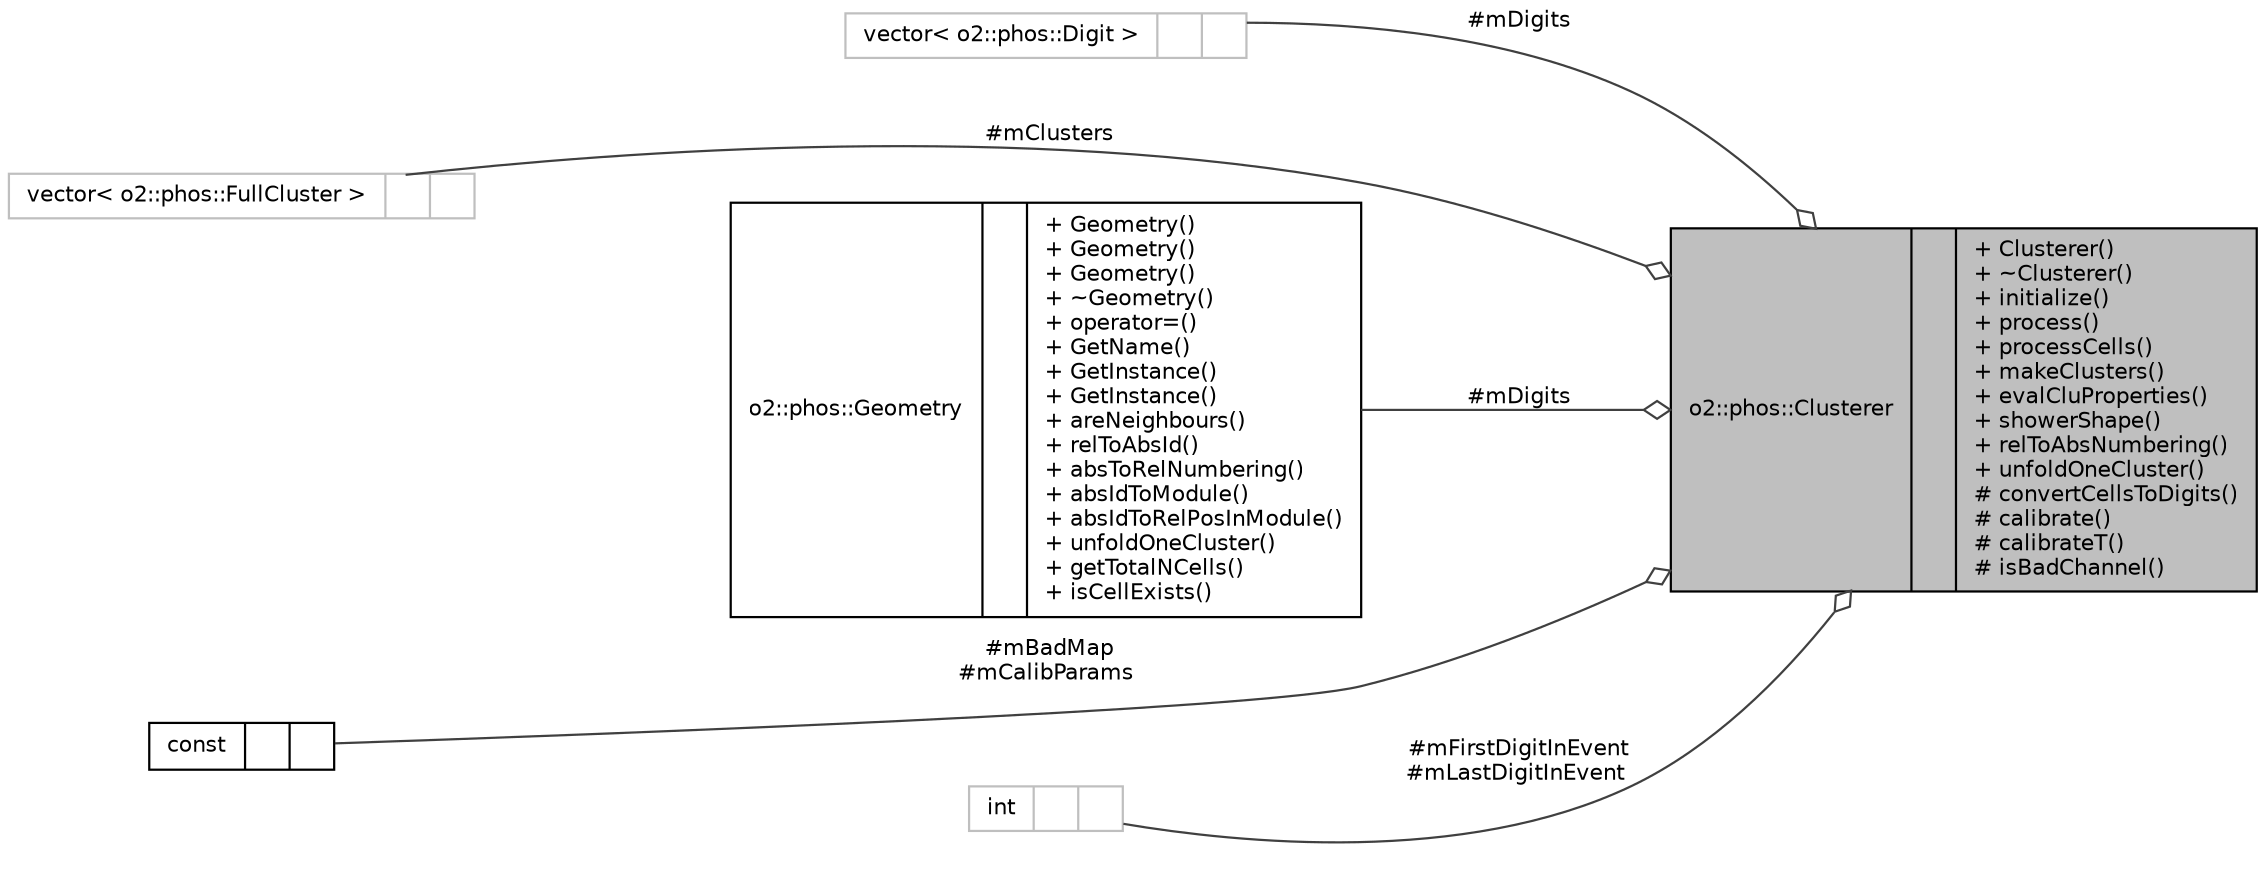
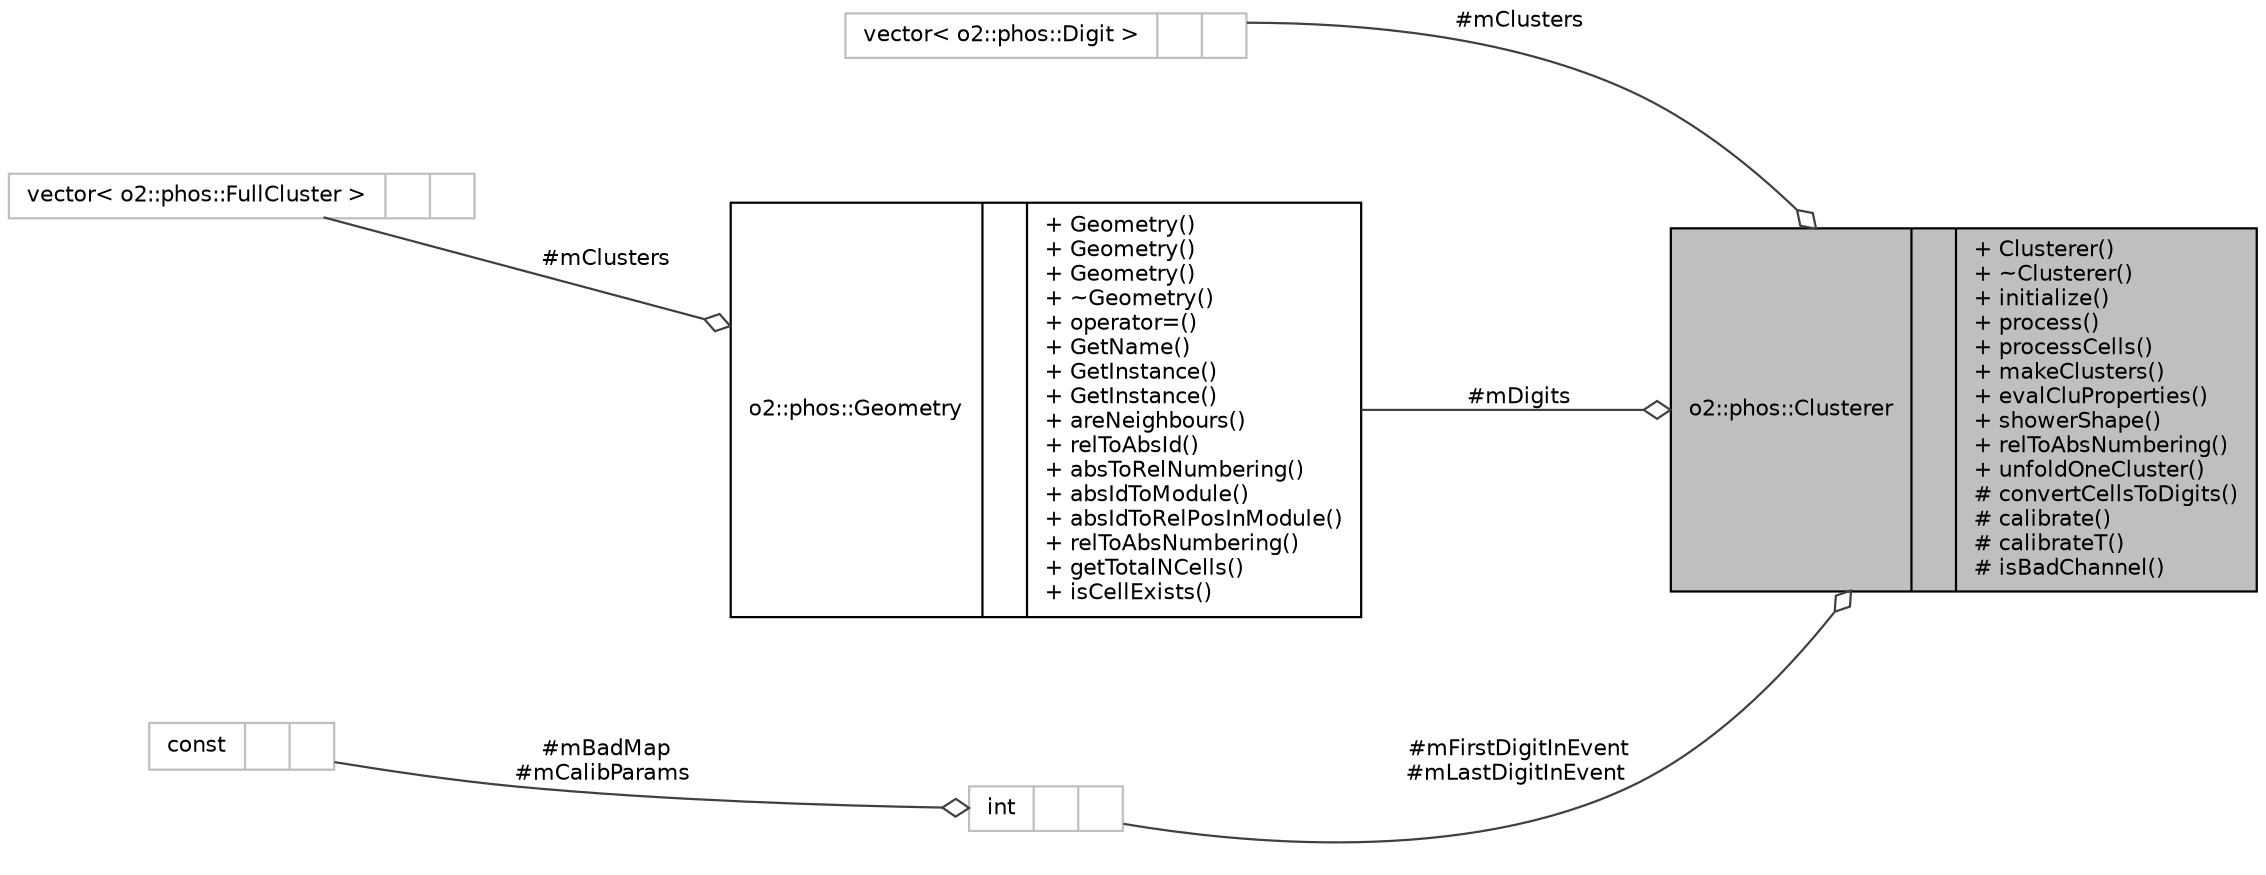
edge "vector< o2::phos::Digit >" -> "o2::phos::Clusterer": label " #mDigits" -> " #mClusters"
edge "vector< o2::phos::FullCluster >" -> "o2::phos::Clusterer": now "vector< o2::phos::FullCluster >" -> "o2::phos::Geometry"
node "o2::phos::Geometry": text "+ unfoldOneCluster()" -> "+ relToAbsNumbering()"
edge "const" -> "o2::phos::Clusterer": now "const" -> "int"
node "const": color black -> grey75
